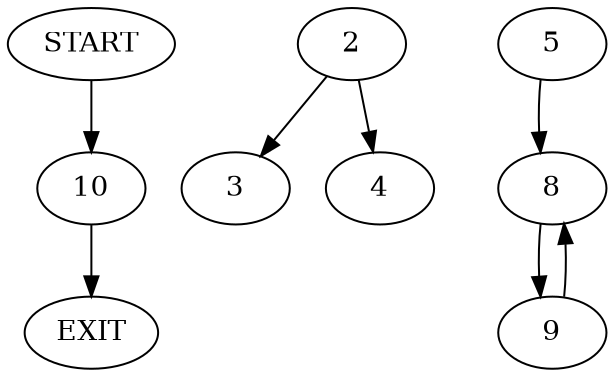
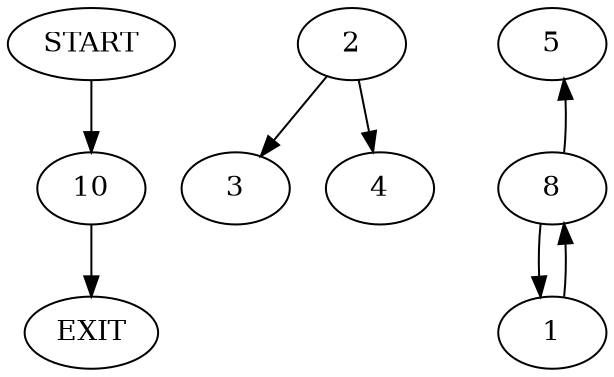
edge "5" -> "8": reversed
node "9": label "9" -> "1"
